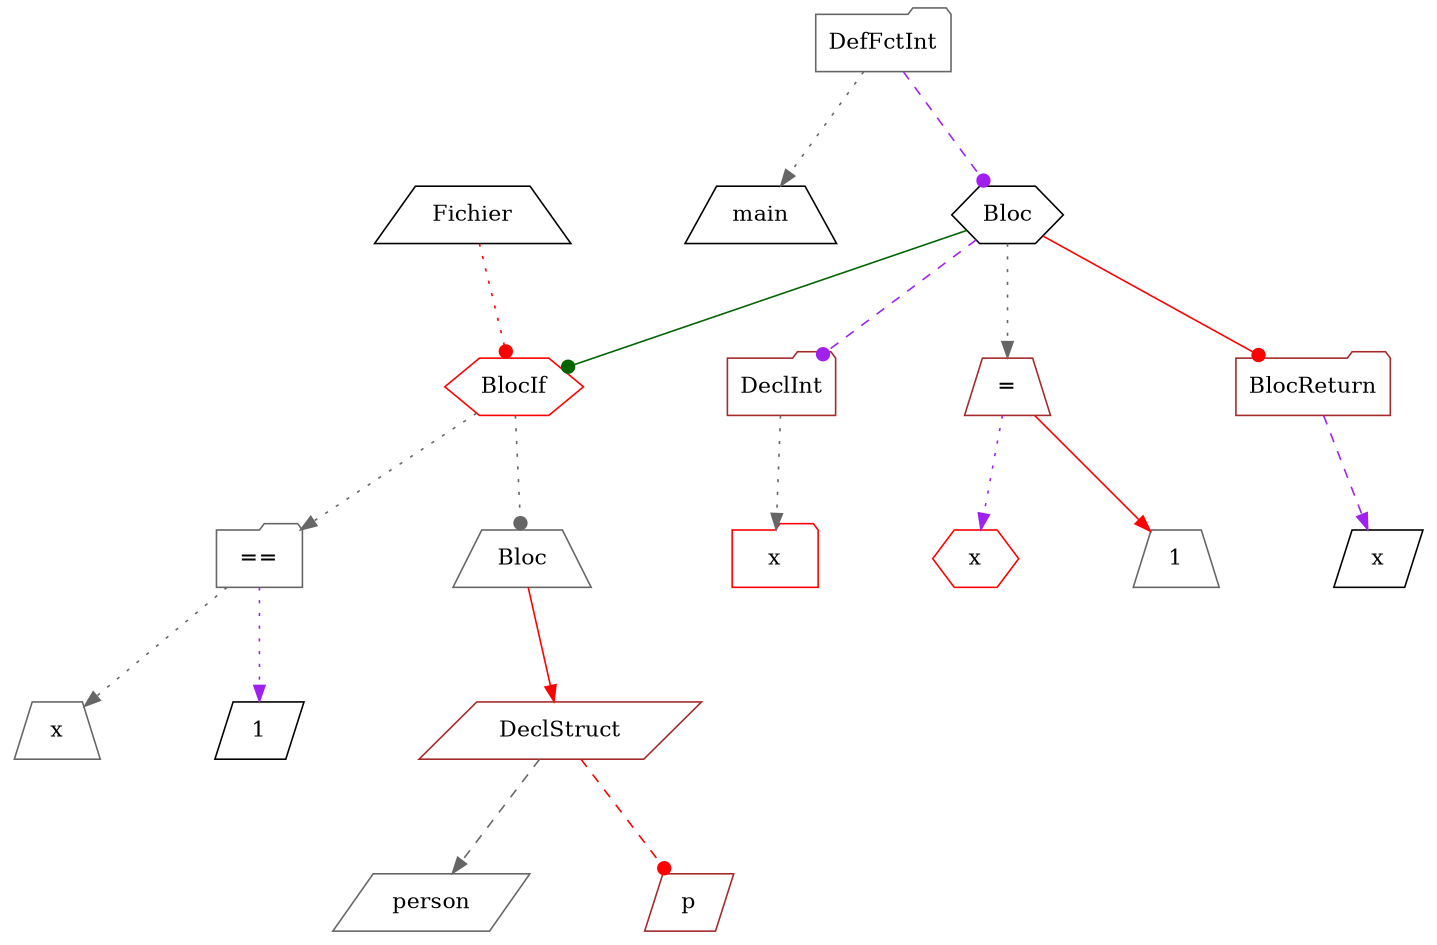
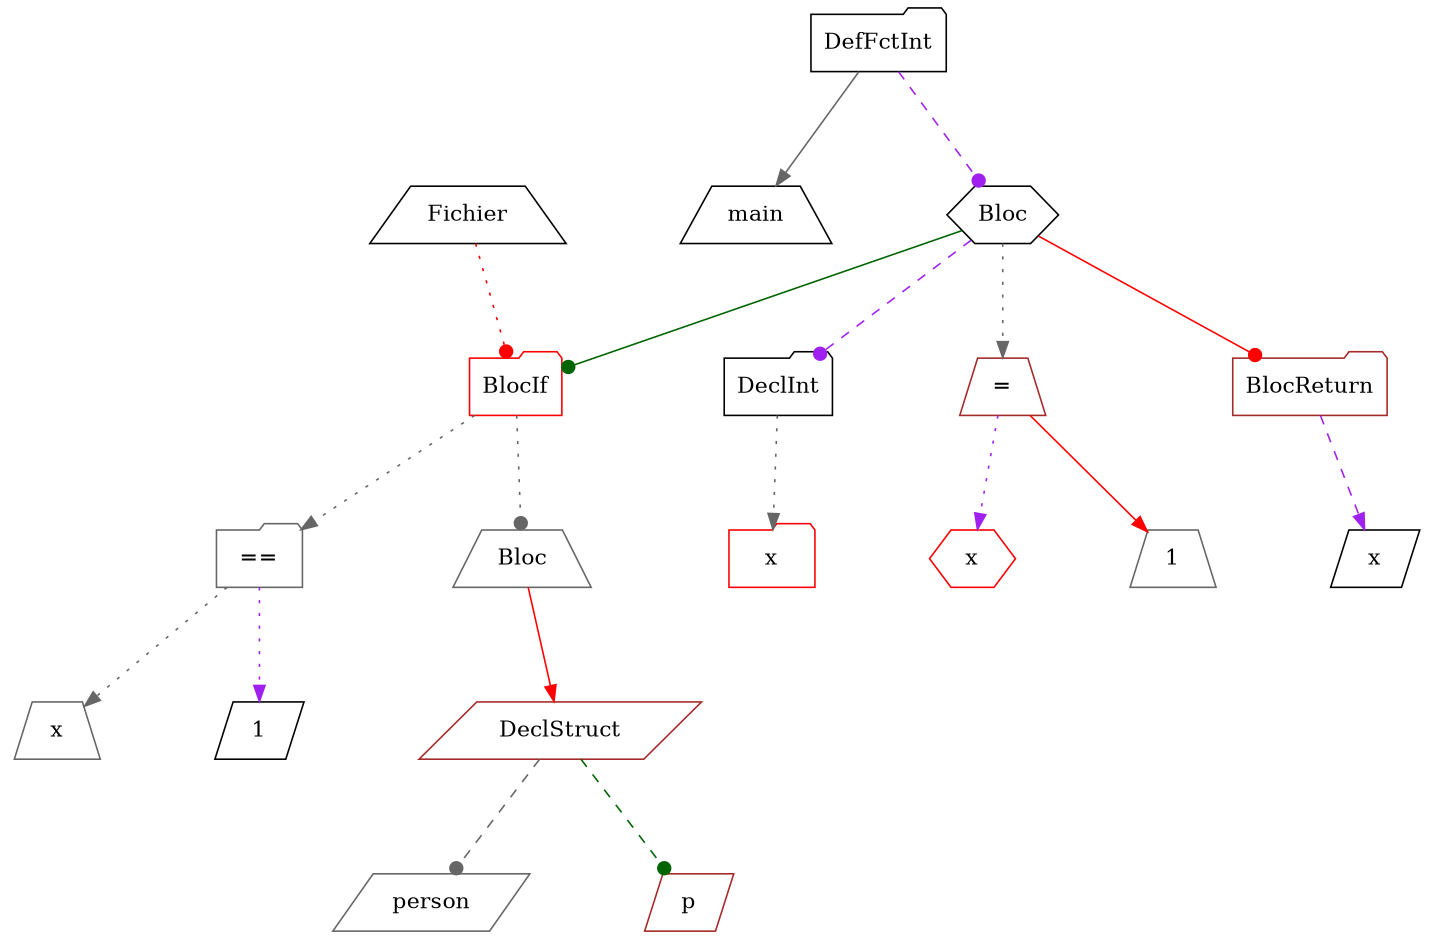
node "DefFctInt": color gray40 -> black
edge "DefFctInt" -> "main": style dotted -> solid
node "BlocIf": shape hexagon -> folder
node "DeclInt": color brown -> black
edge "DeclStruct" -> "person": arrowhead normal -> dot
edge "DeclStruct" -> "p": color red -> darkgreen
